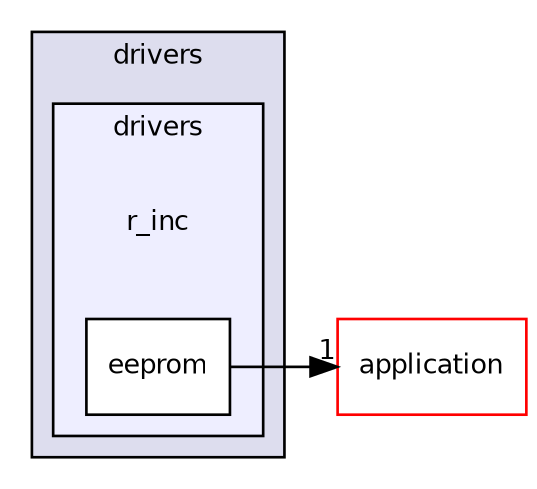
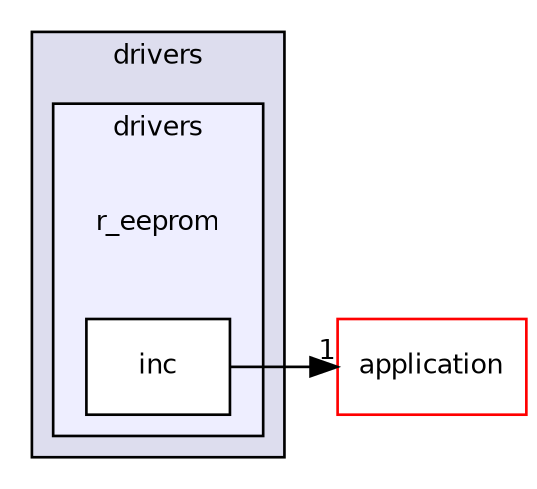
node "r_inc": label "r_inc" -> "r_eeprom"
node "eeprom": label "eeprom" -> "inc"
